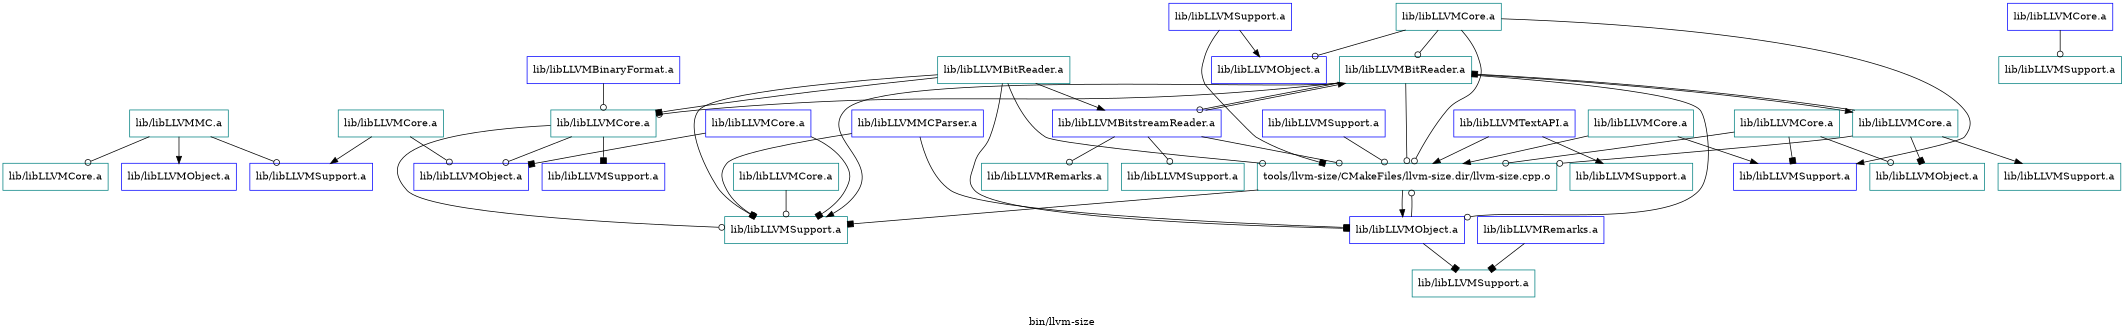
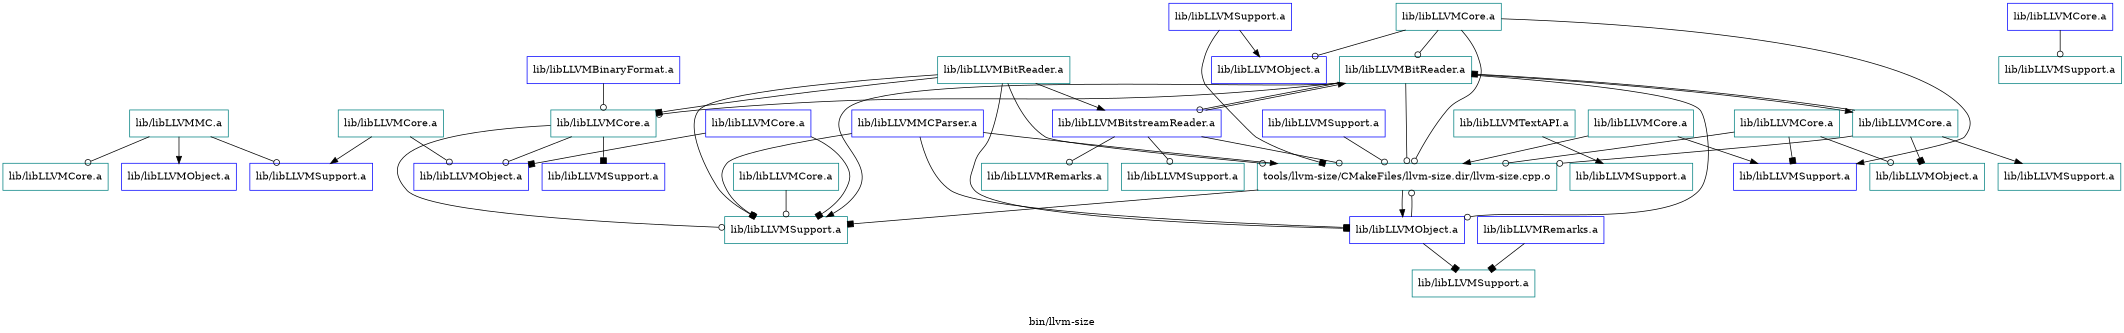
node "lib/libLLVMTextAPI.a": color blue -> teal
edge "lib/libLLVMTextAPI.a" -> "tools/llvm-size/CMakeFiles/llvm-size.dir/llvm-size.cpp.o": now "lib/libLLVMMCParser.a" -> "tools/llvm-size/CMakeFiles/llvm-size.dir/llvm-size.cpp.o"
